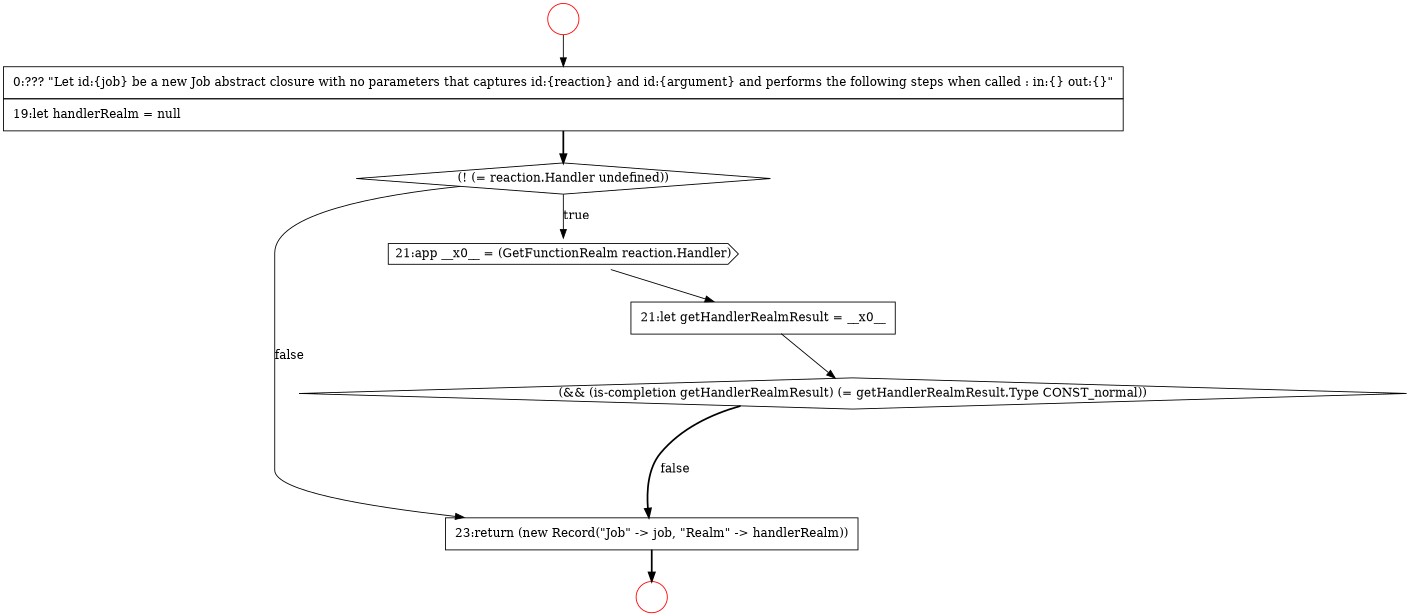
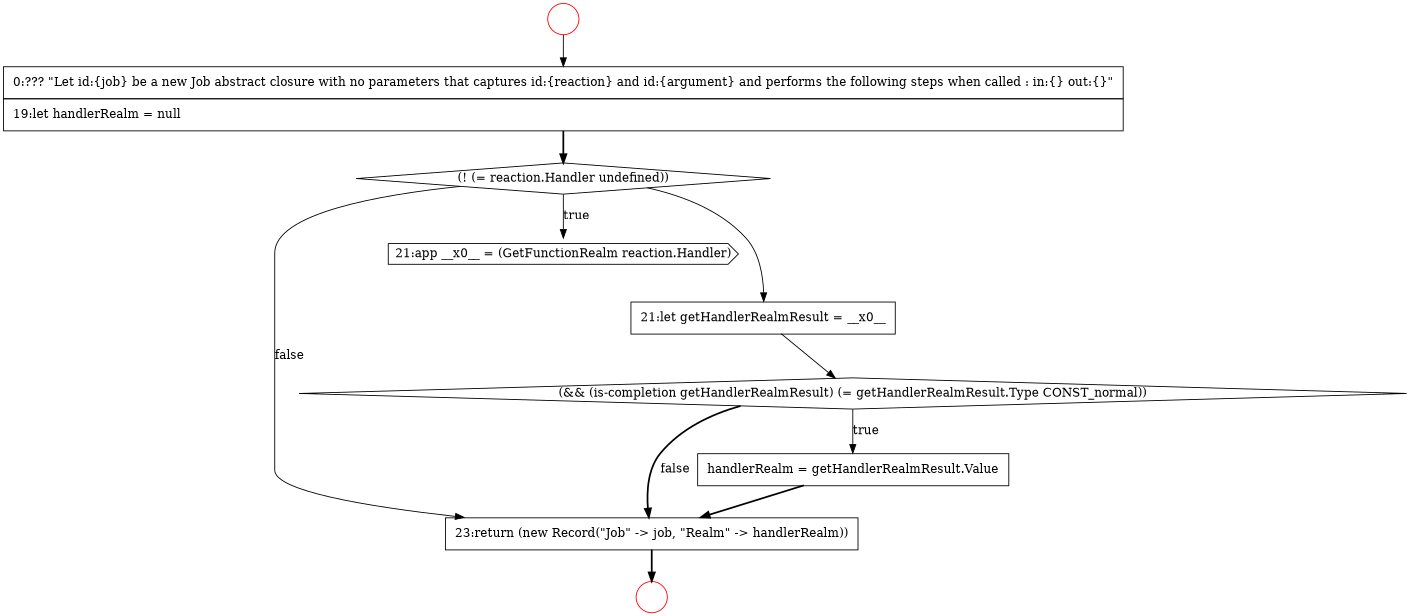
edge "21:app __x0__ = (GetFunctionRealm reaction.Handler)" -> "21:let getHandlerRealmResult = __x0__": now "(! (= reaction.Handler undefined))" -> "21:let getHandlerRealmResult = __x0__"
node "handlerRealm = getHandlerRealmResult.Value": added
